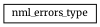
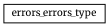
node "nml_errors_type": label "nml_errors_type" -> "errors_errors_type"
